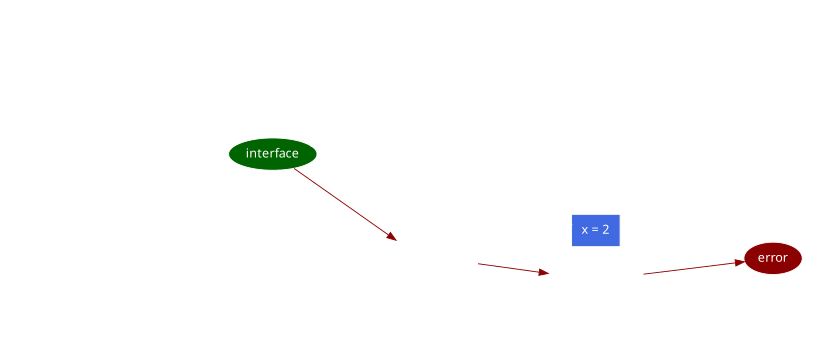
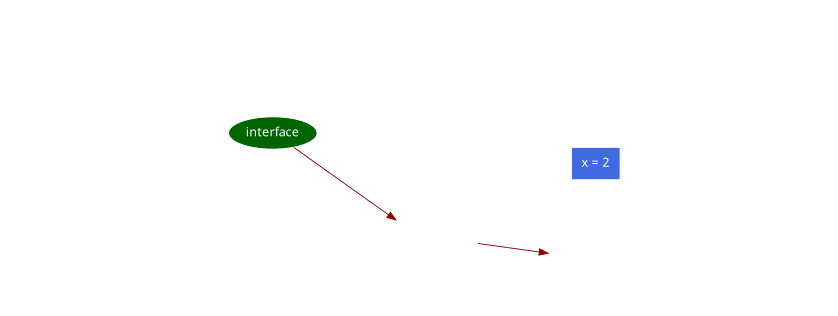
node "error": removed
